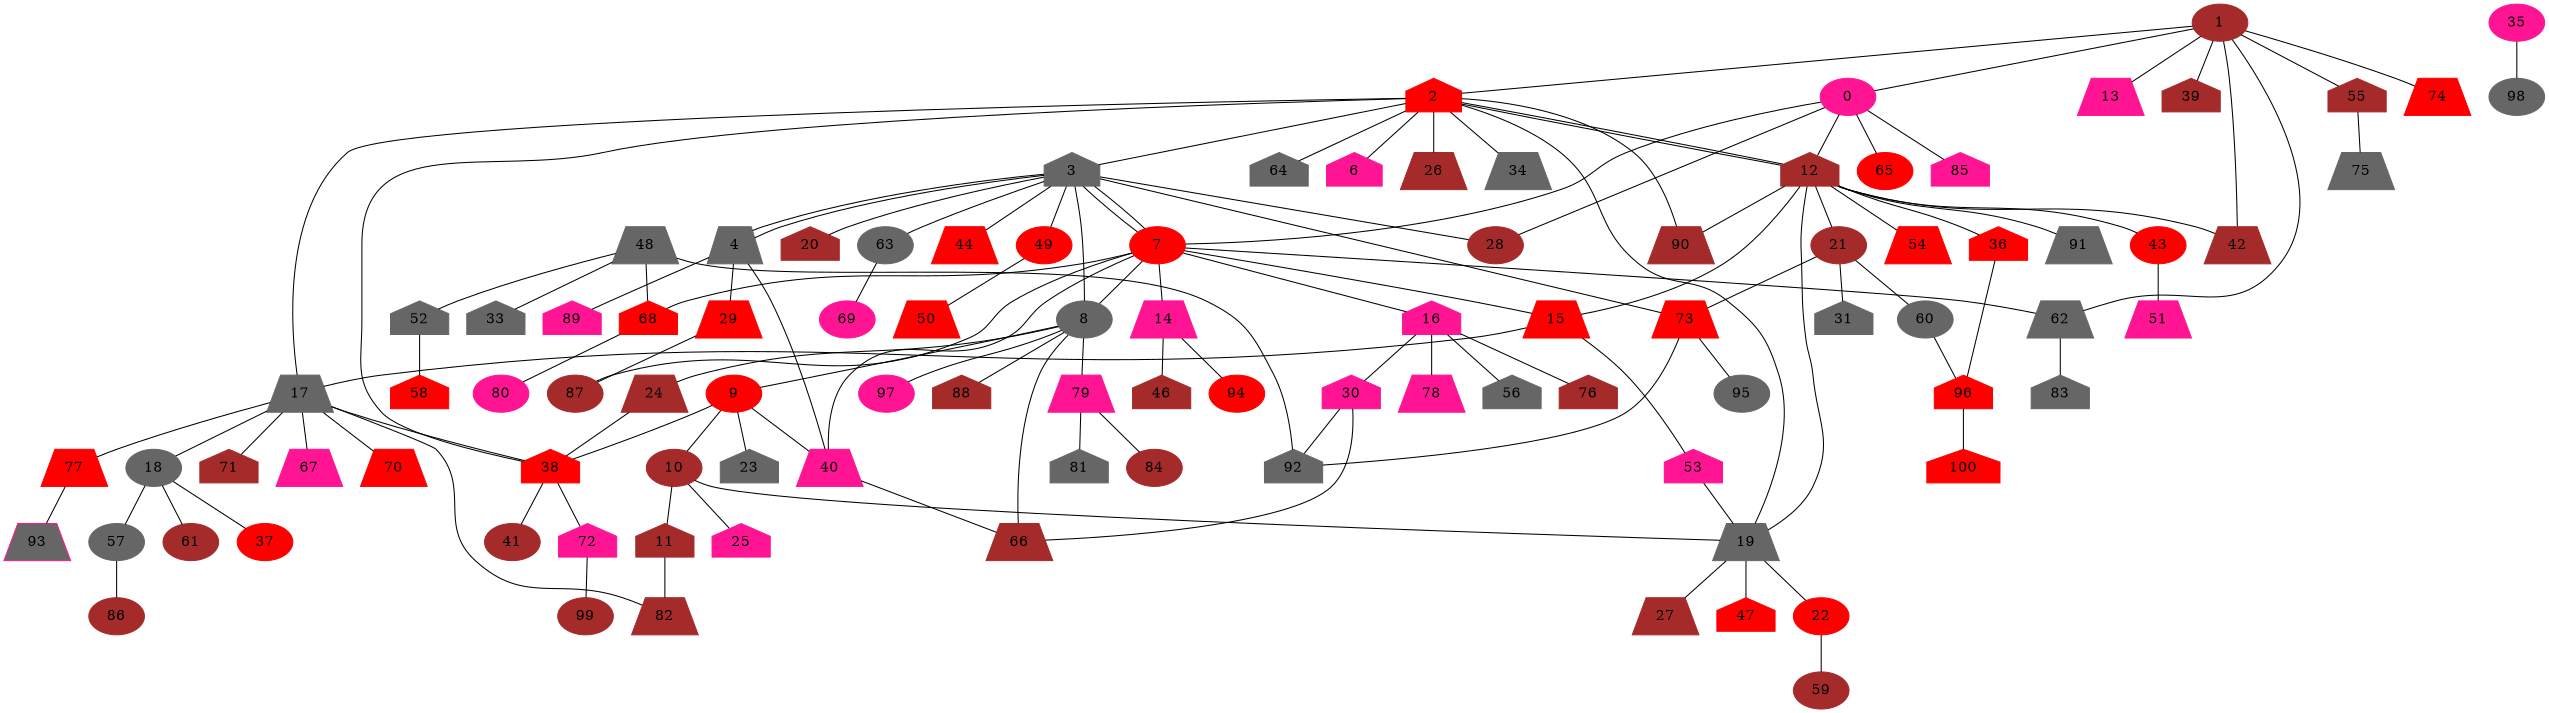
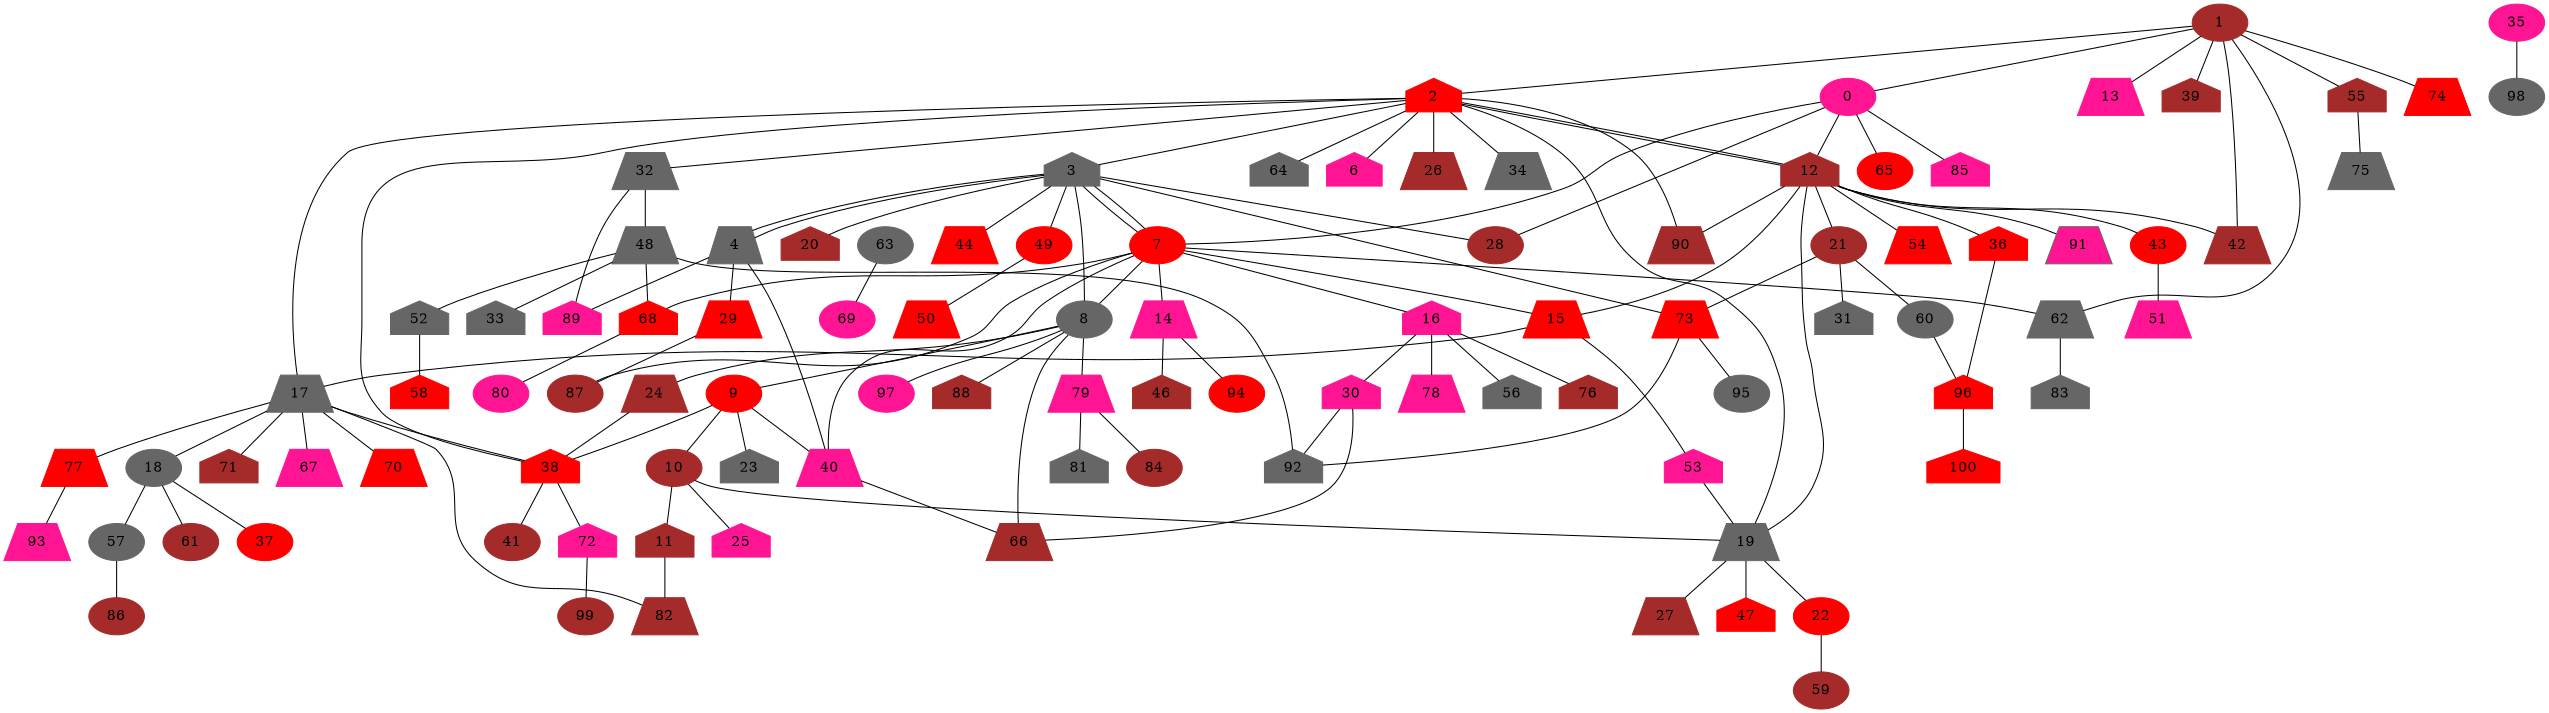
node "32": added
edge "3" -- "63": removed
node "91": fillcolor gray40 -> deeppink
node "93": fillcolor gray40 -> deeppink
